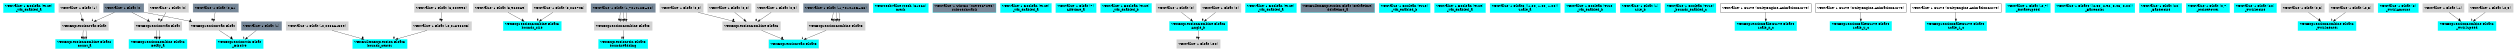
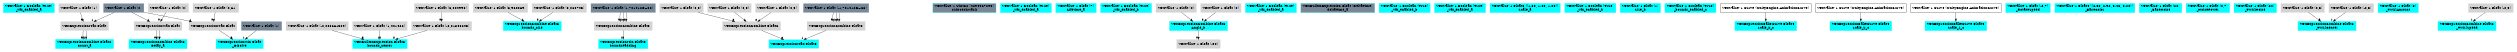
node "VFXValue`1 Float (0,61)": fillcolor lightslategray -> lightgray
node "VFXMeshValue Mesh (31062) mesh": removed
node "VFXValue`1 Float (-1)": removed
node "VFXValue`1 Float (1,401422)": added
